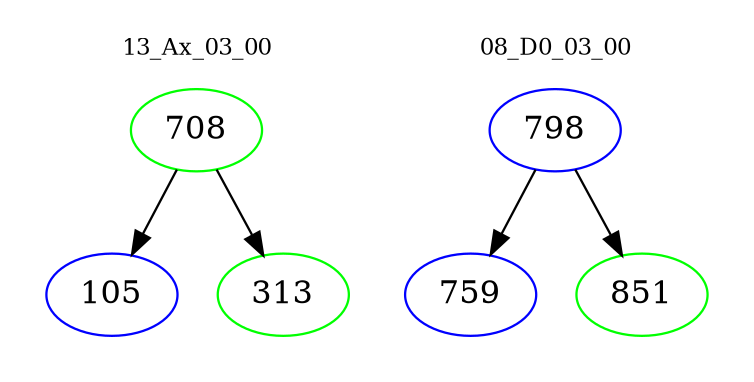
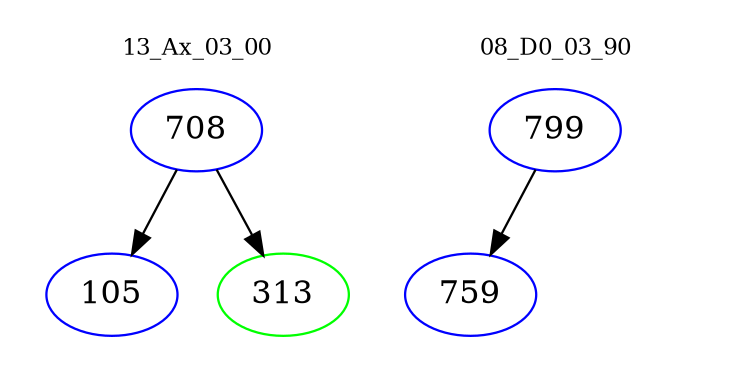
cluster "08_D0_03_00": label "08_D0_03_00" -> "08_D0_03_90"
node "708": color green -> blue
node "798": label "798" -> "799"
node "851": removed
